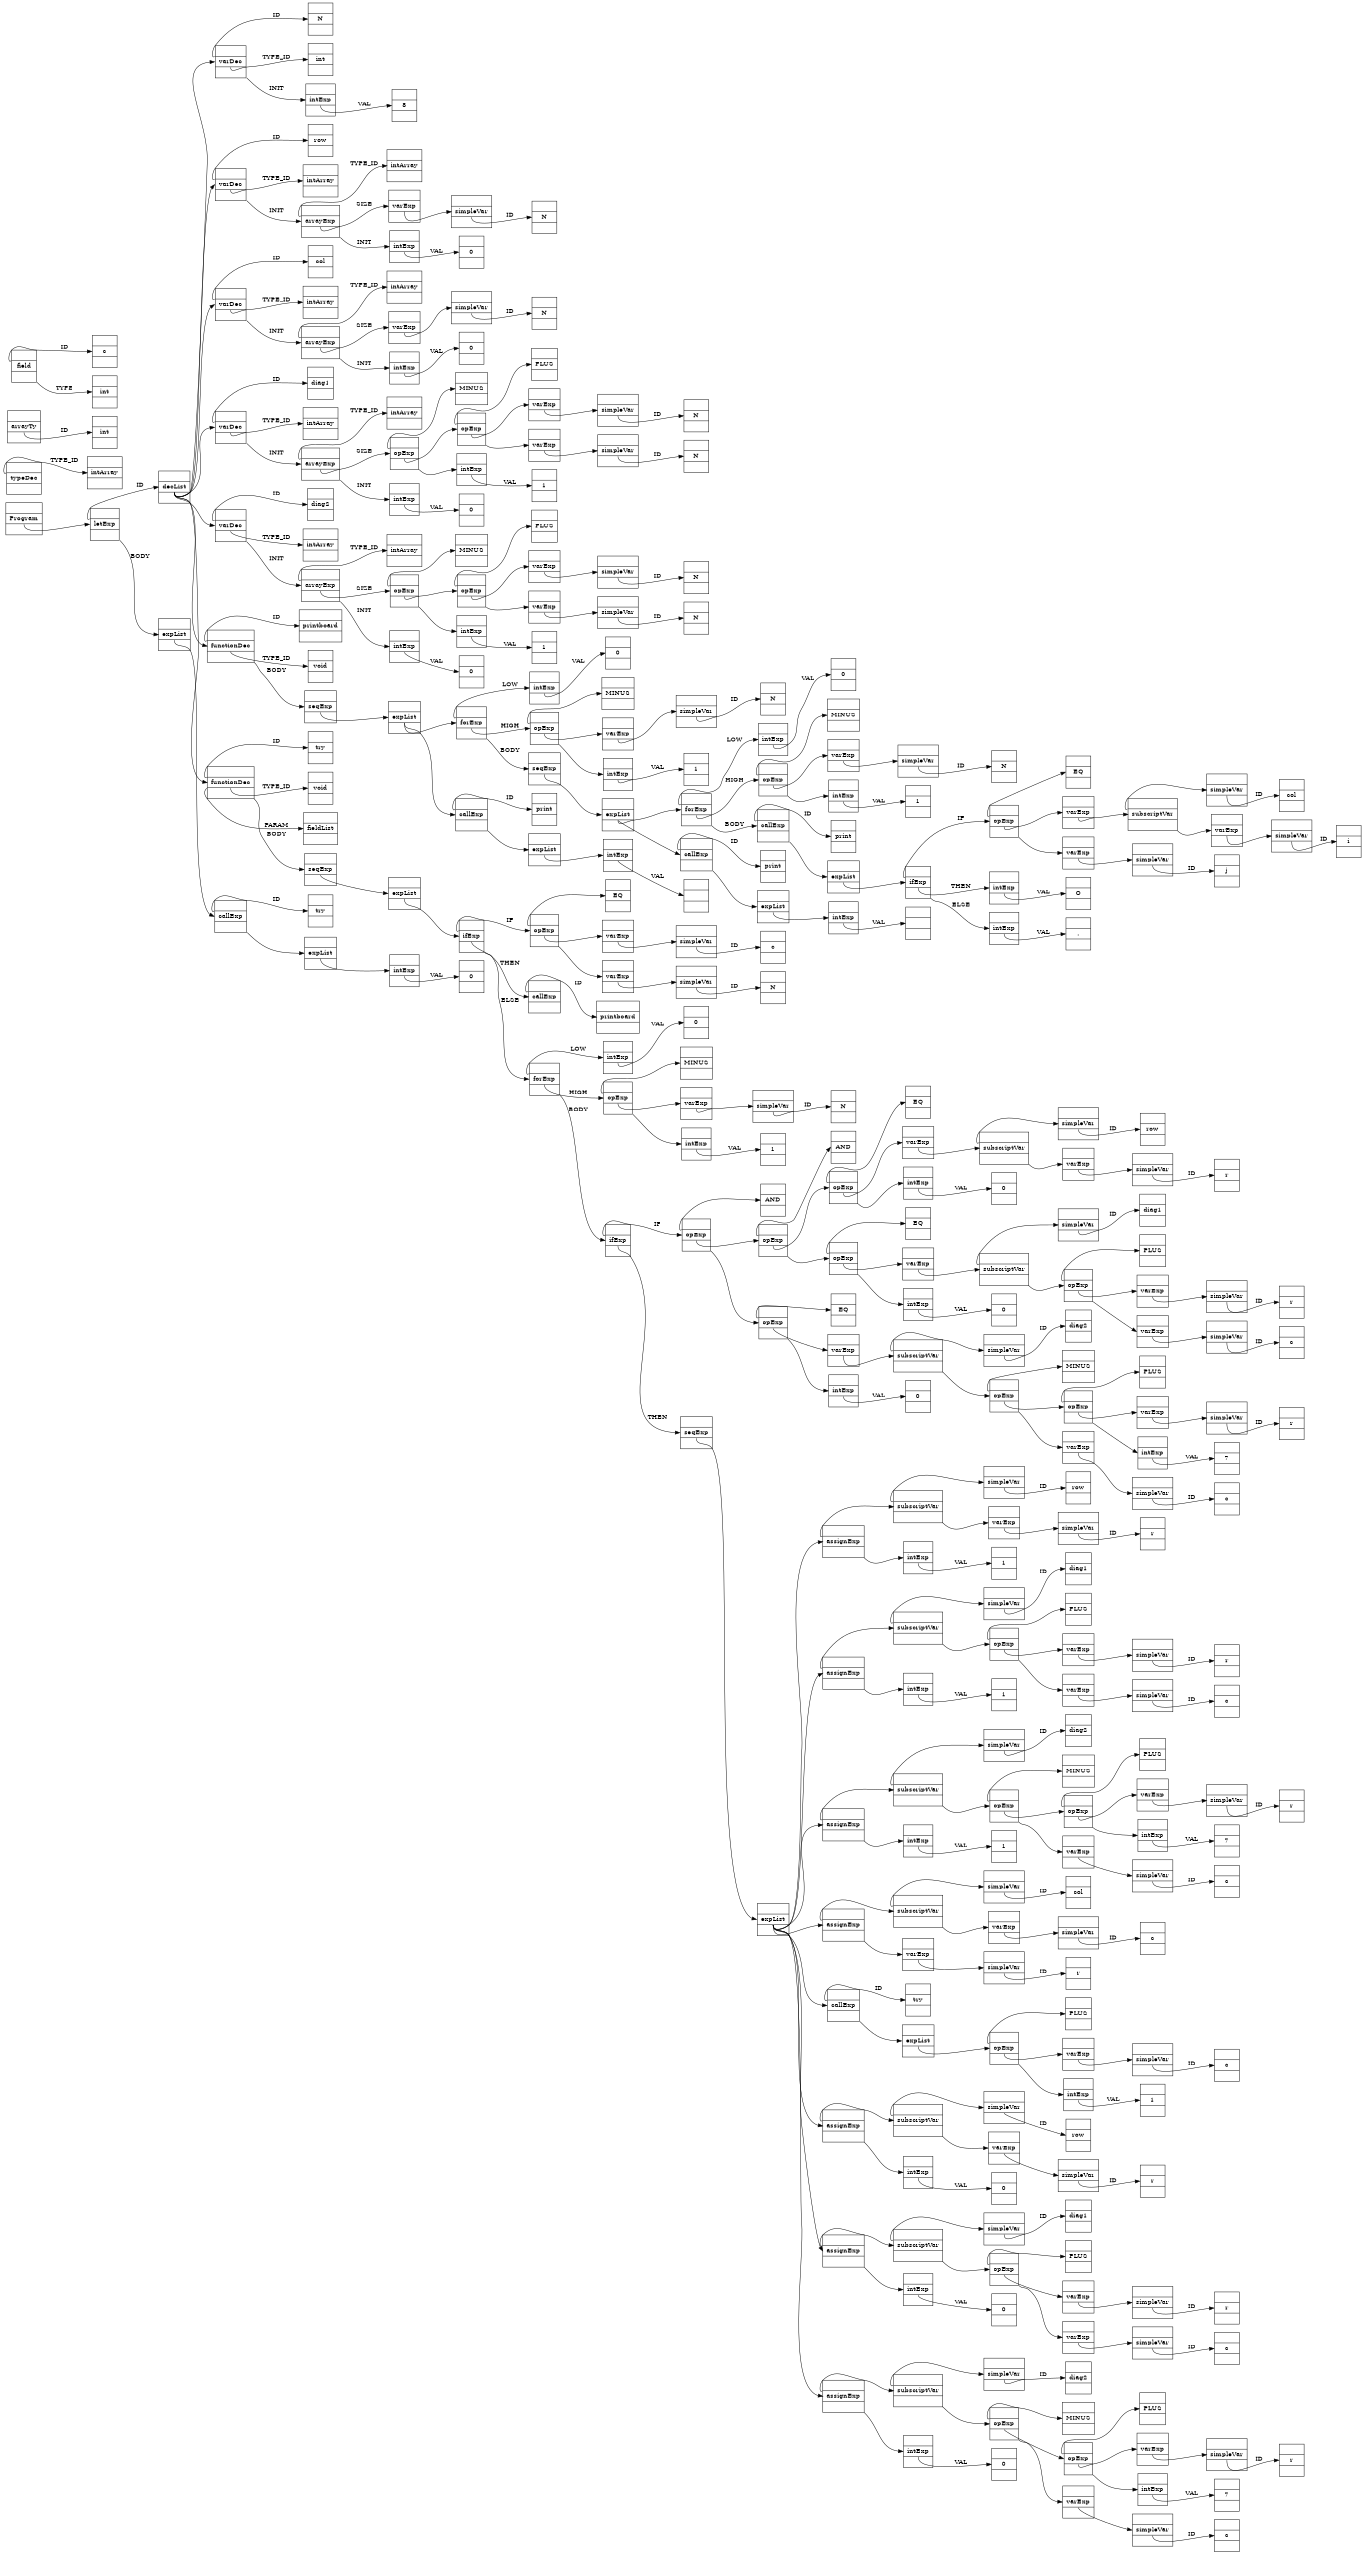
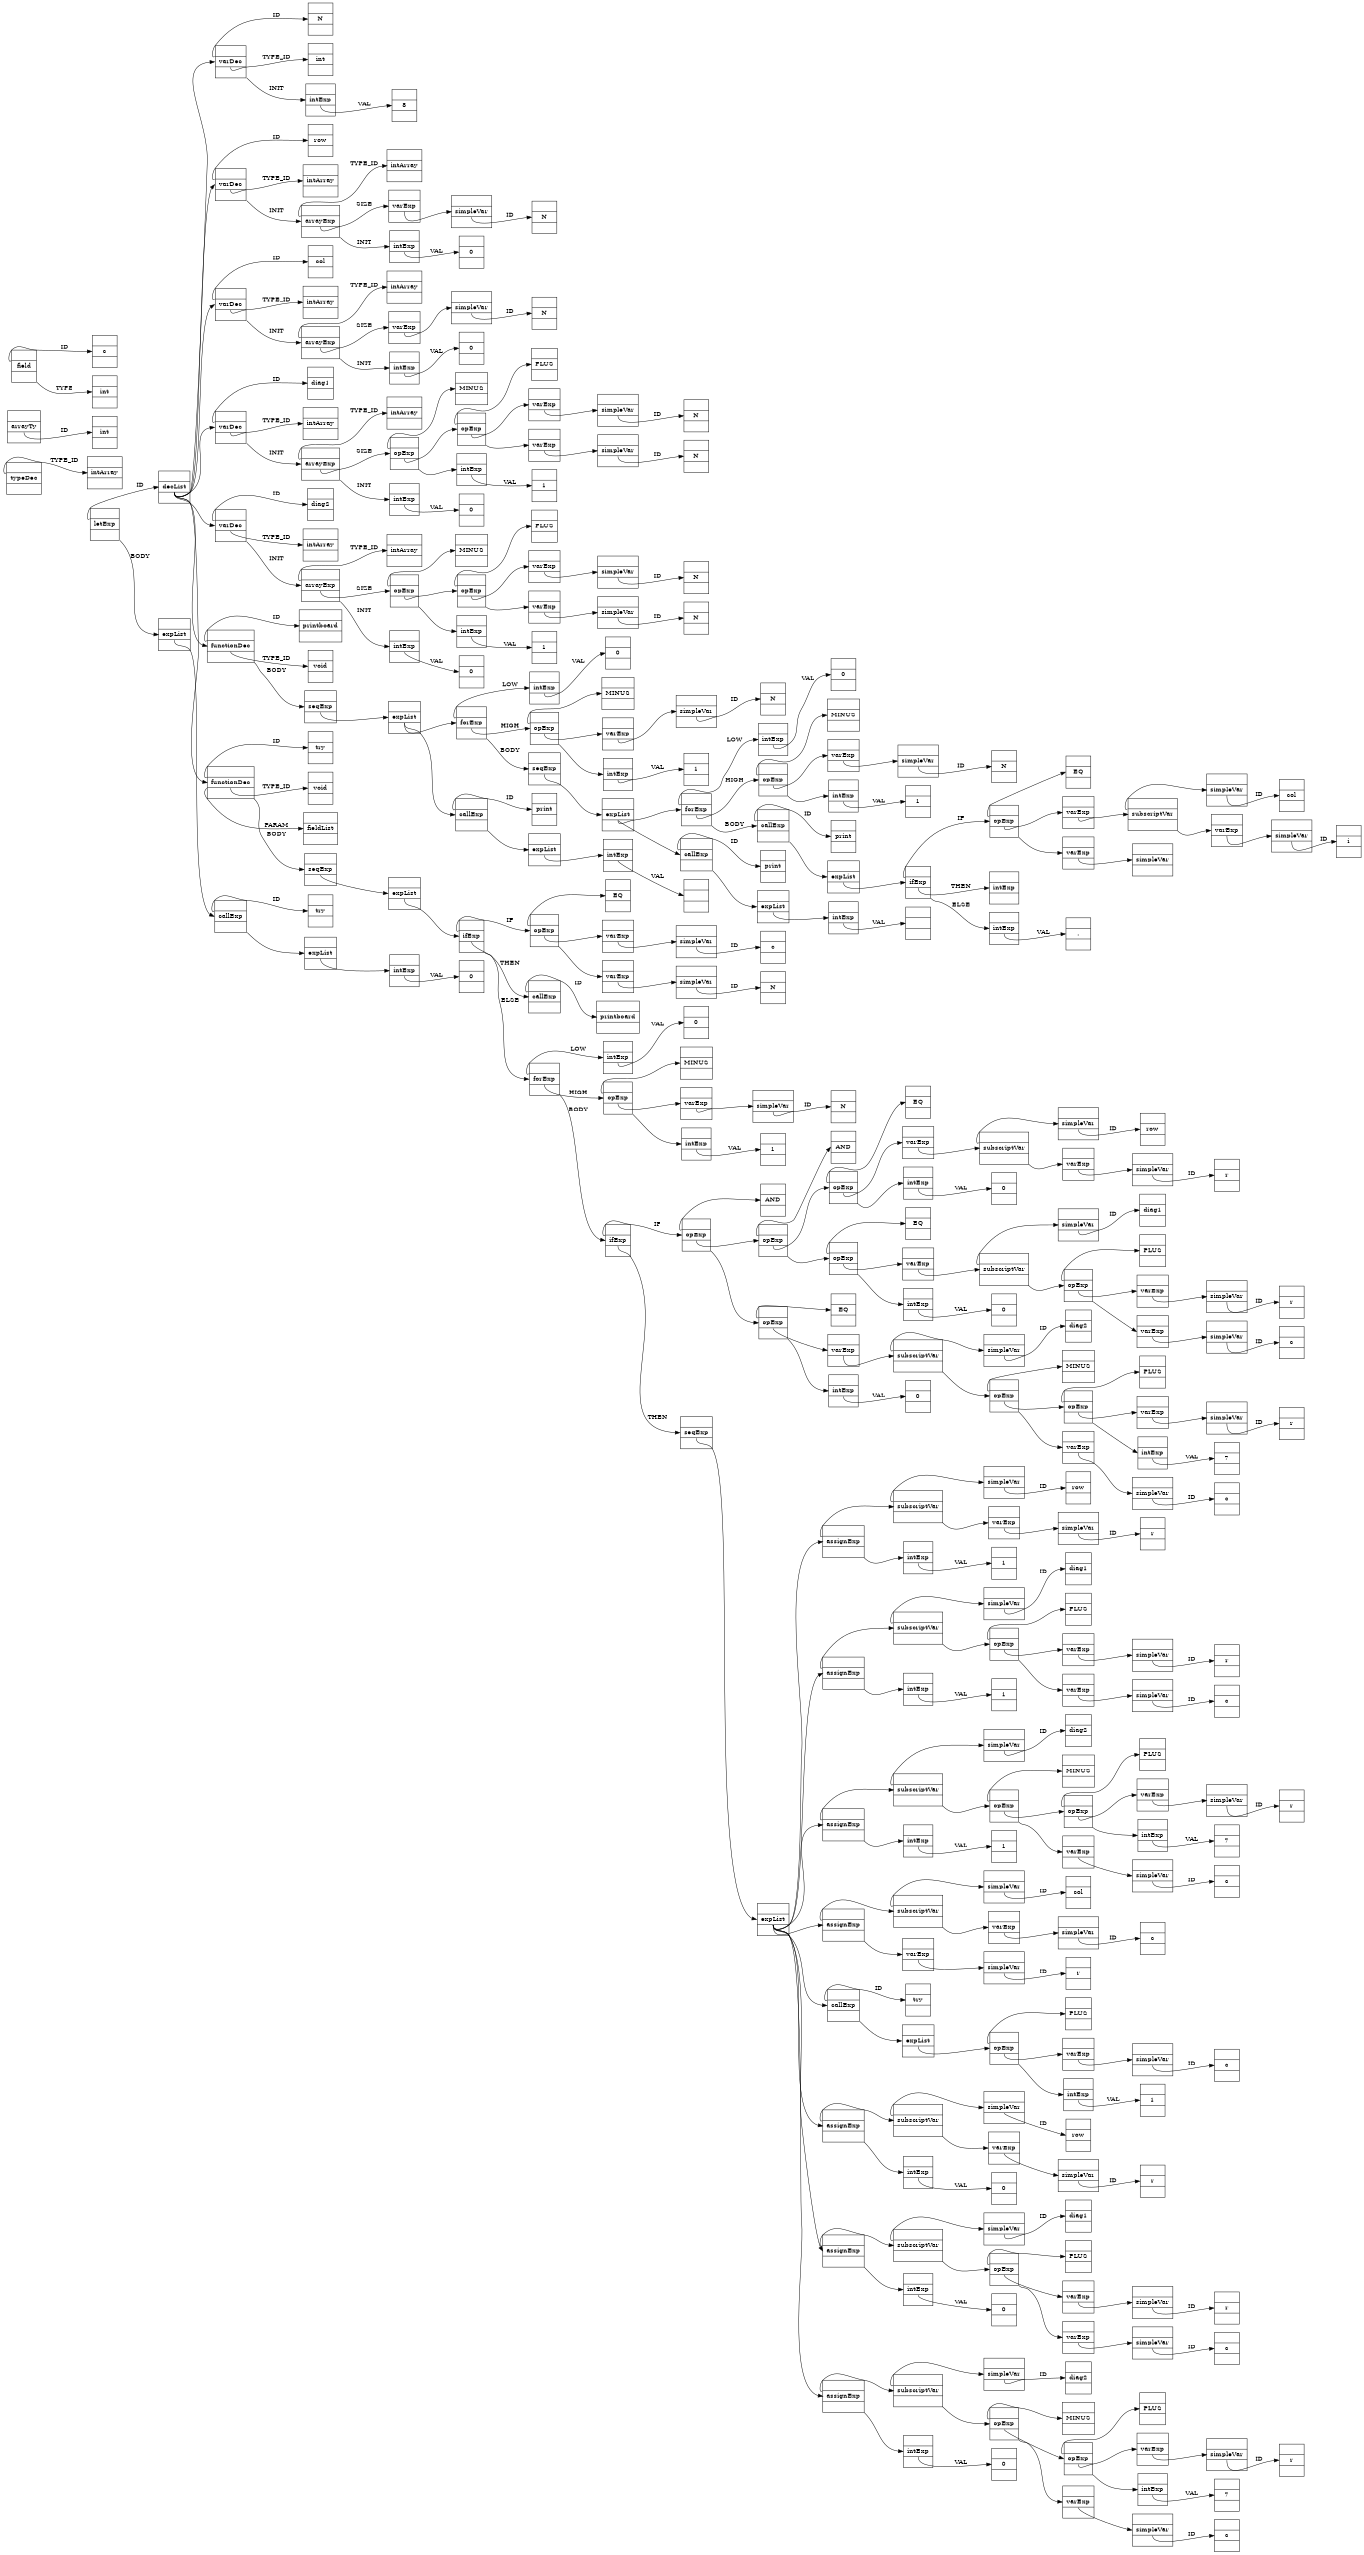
node "Program": removed
node "j": removed
node "O": removed
